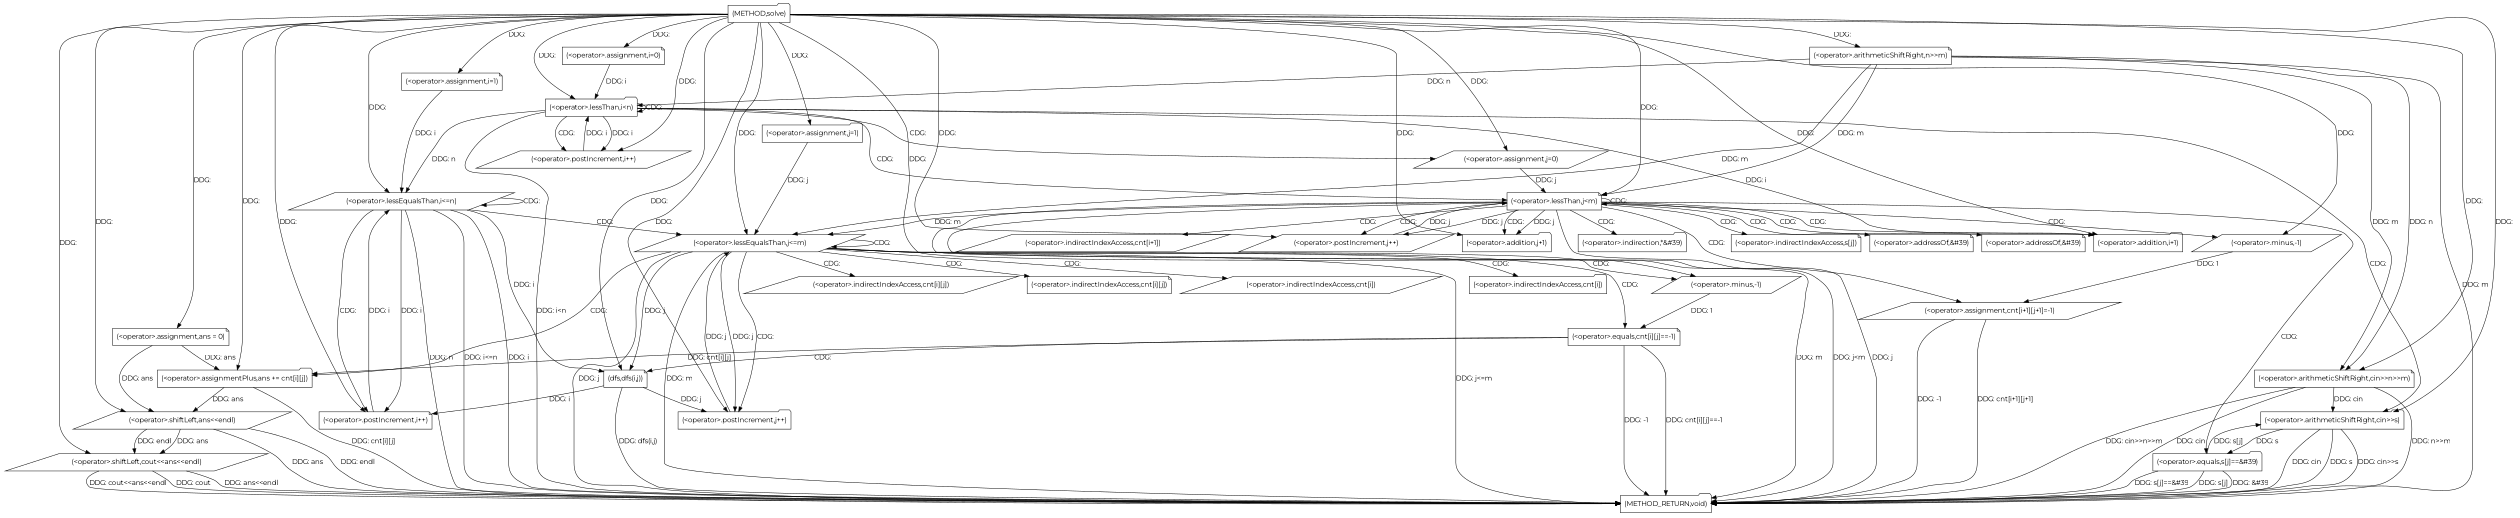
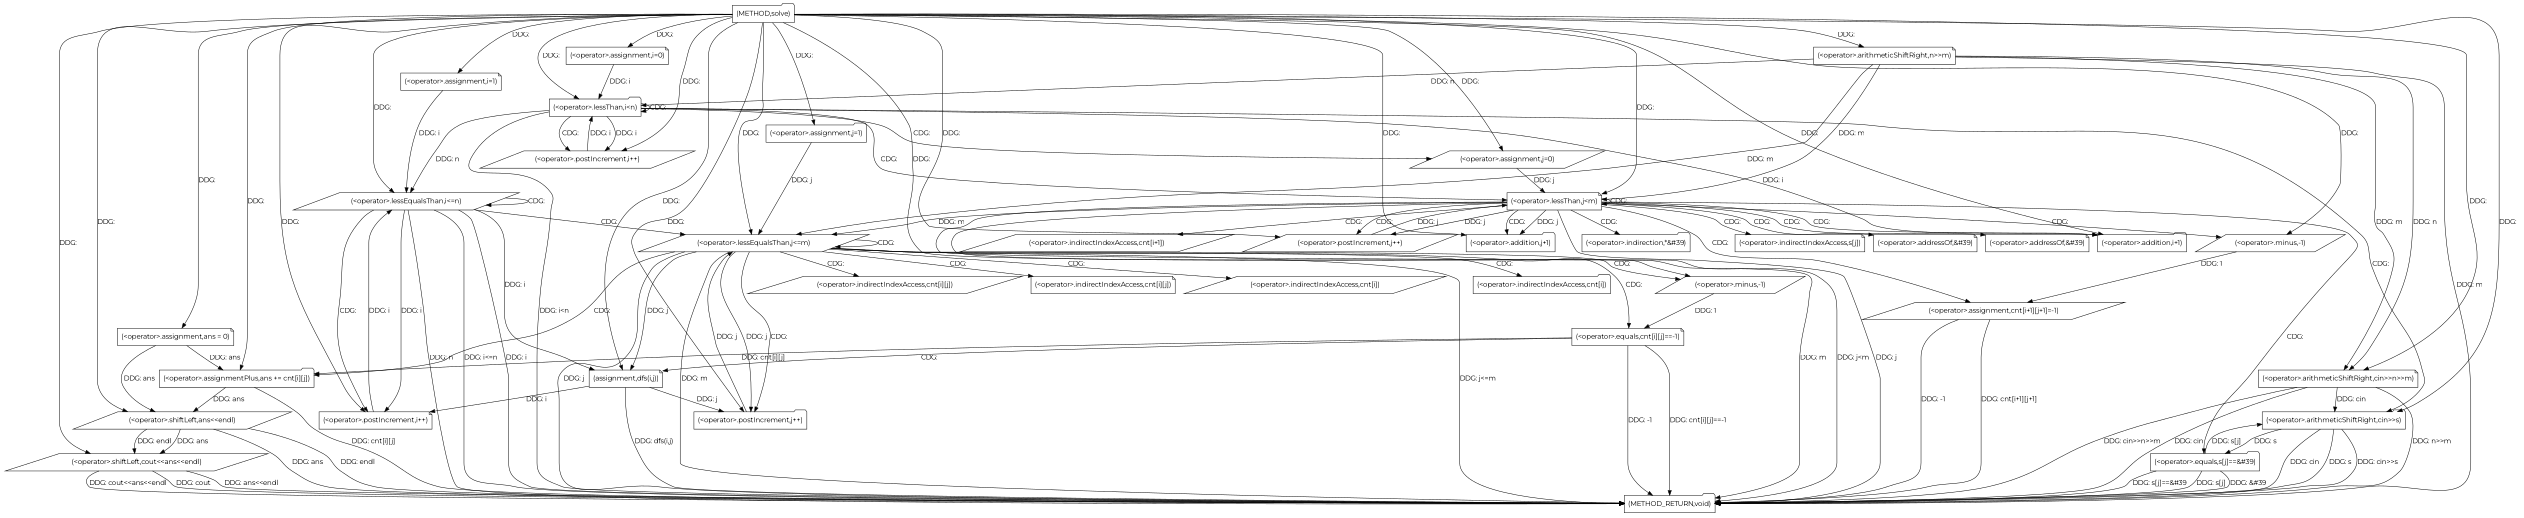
node "(dfs,dfs(i,j))": label "(dfs,dfs(i,j))" -> "(assignment,dfs(i,j))"
